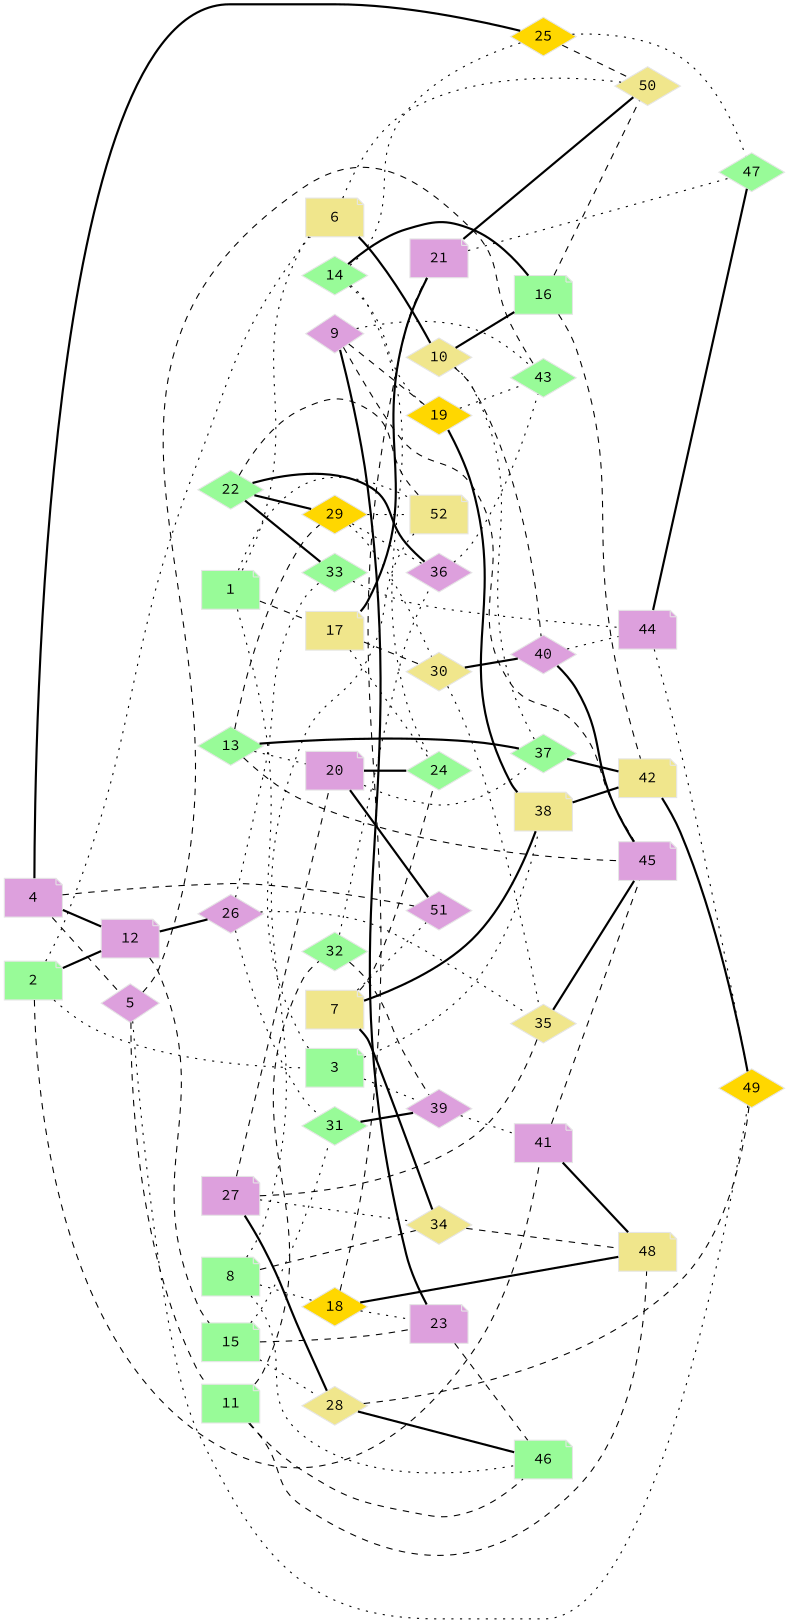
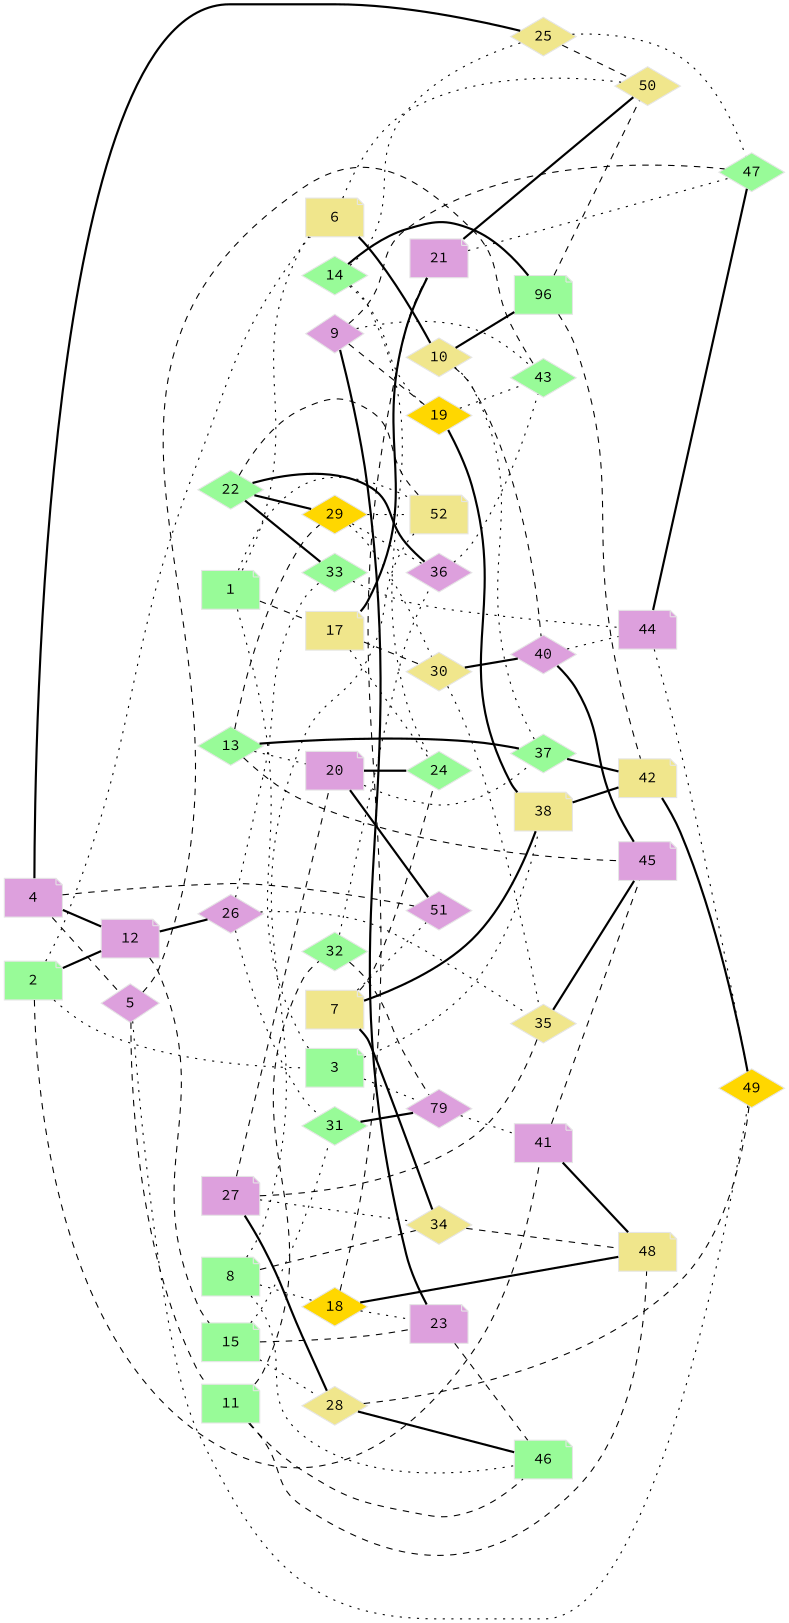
node "25": fillcolor gold -> khaki
node "16": label "16" -> "96"
edge "9" -- "45": now "9" -- "47"
node "39": label "39" -> "79"
